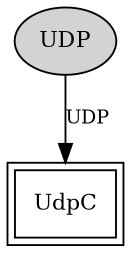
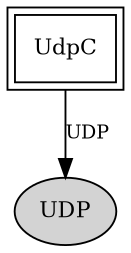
edge "UDP" -> "UdpC": reversed
